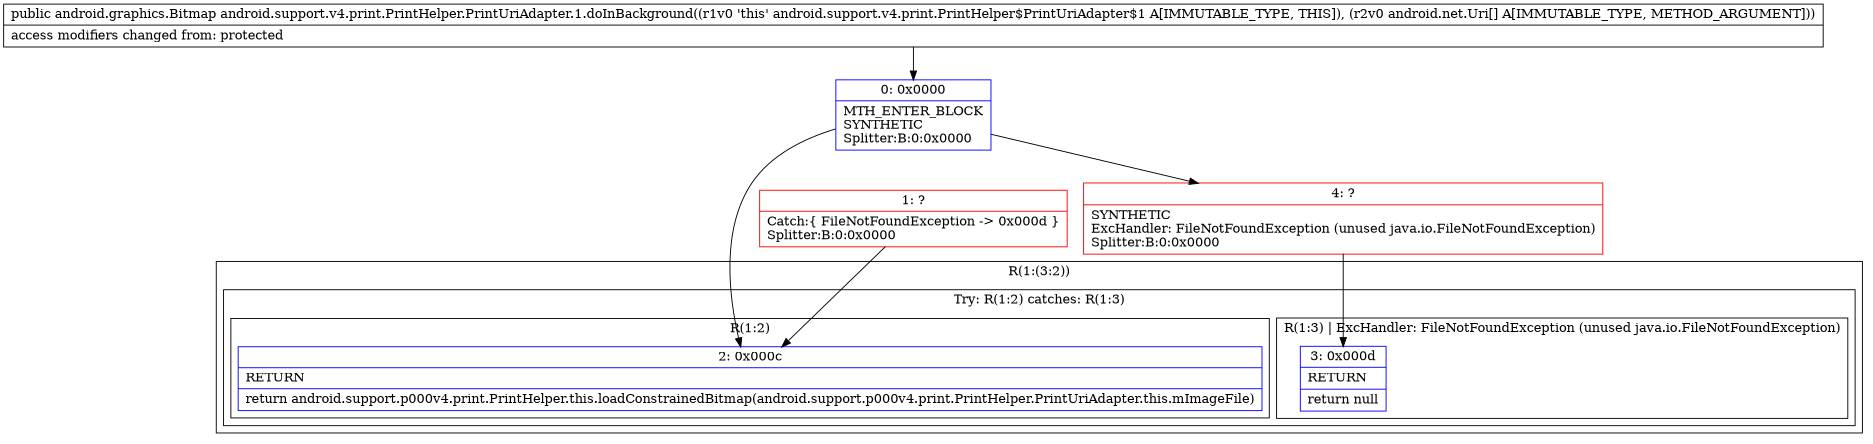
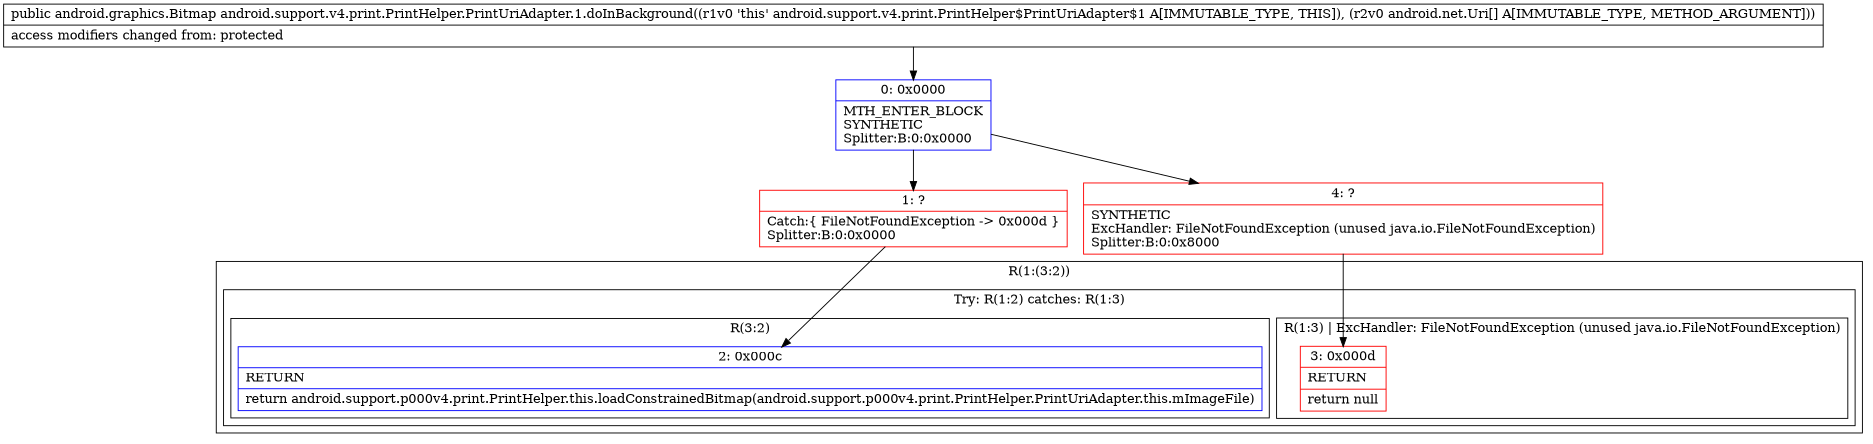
edge "0: 0x0000" -> "2: 0x000c": now "0: 0x0000" -> "1: ?"
node "4: ?": text "Splitter:B:0:0x0000" -> "Splitter:B:0:0x8000"
cluster "R(1:2)": label "R(1:2)" -> "R(3:2)"
node "3: 0x000d": color blue -> red
